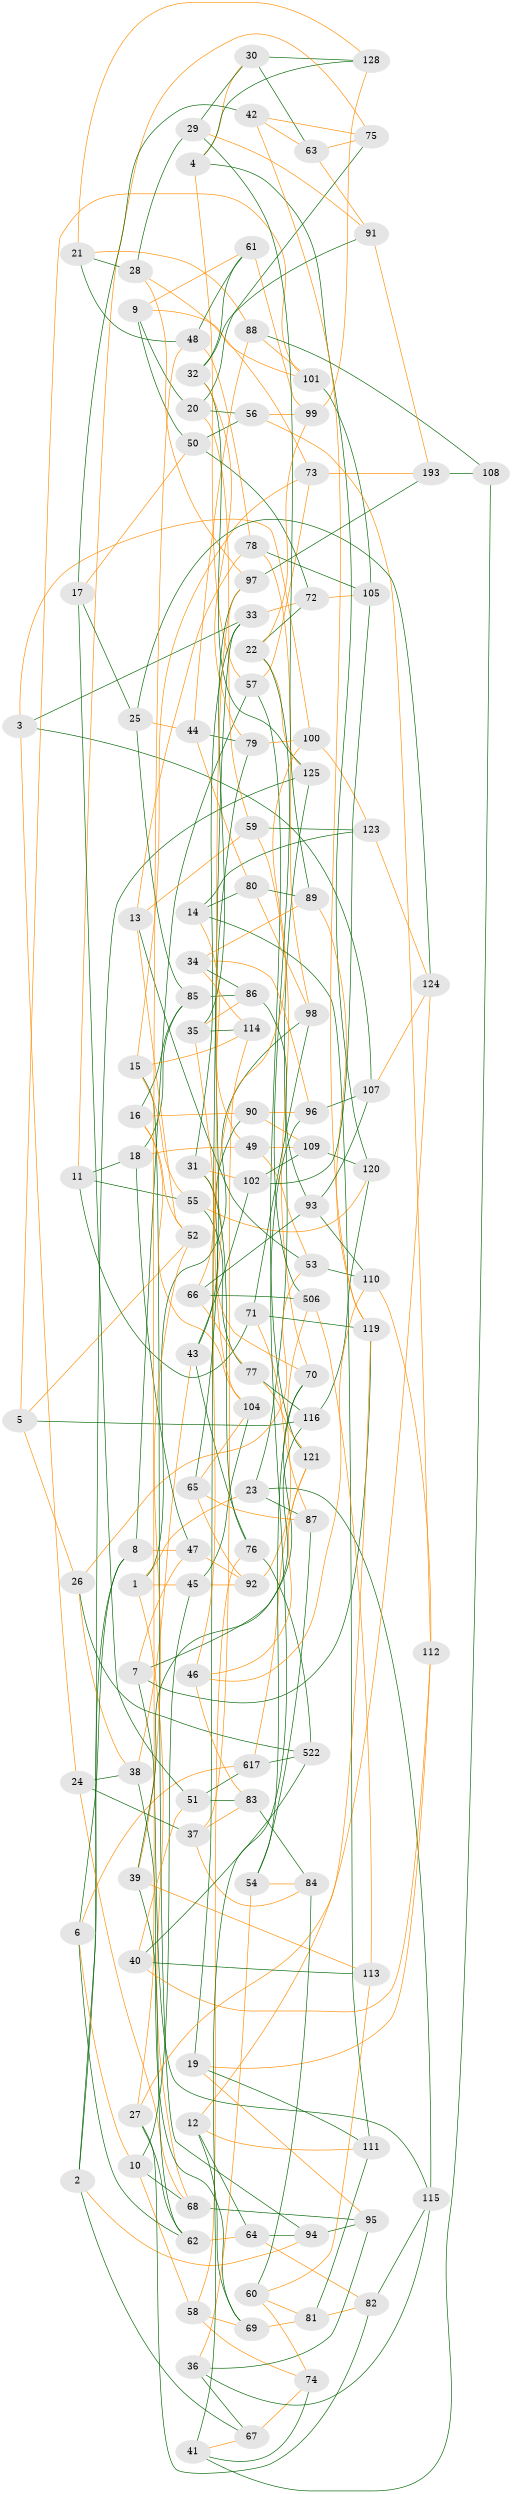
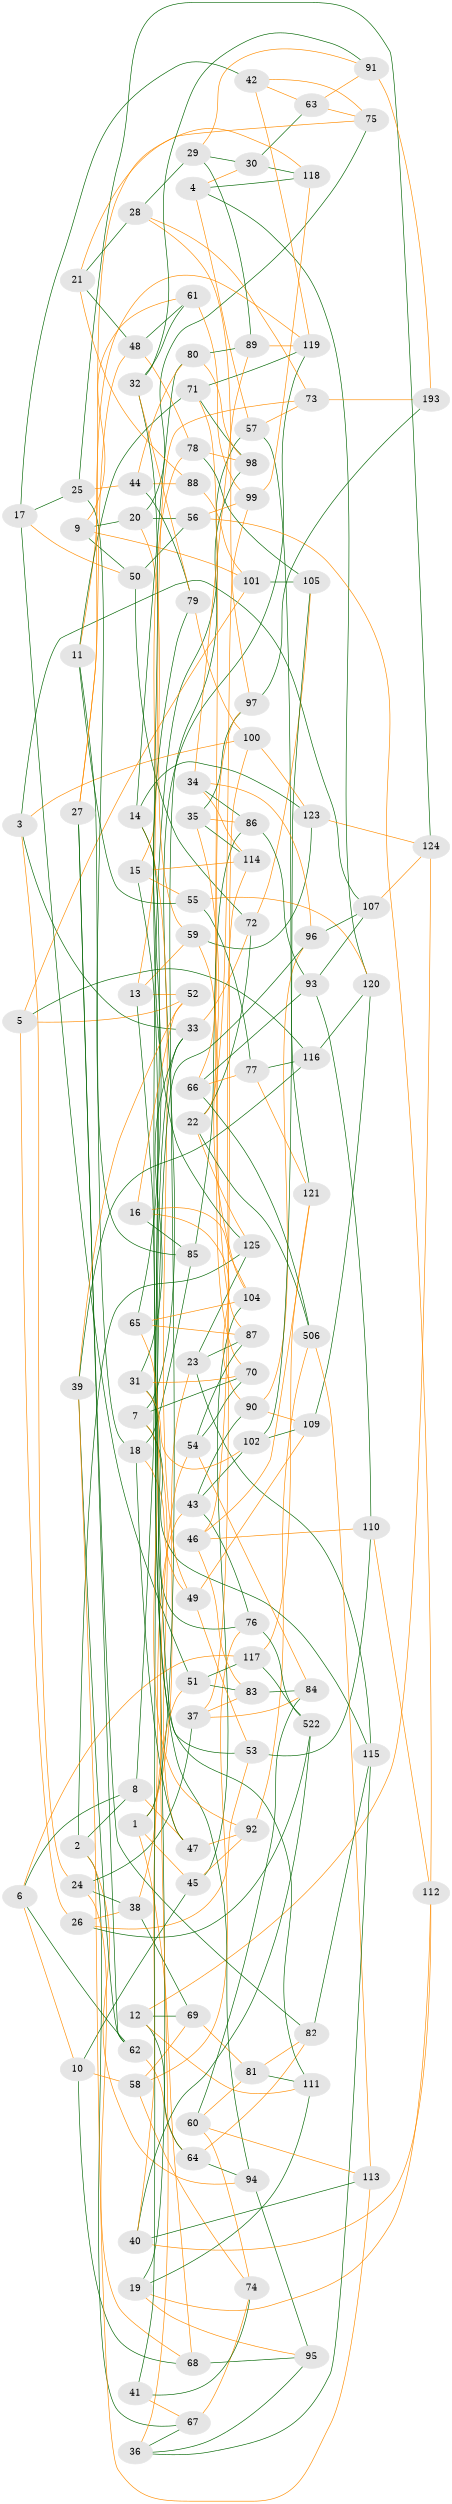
node "128": label "128" -> "118"
node "108": removed
node "617": label "617" -> "117"
